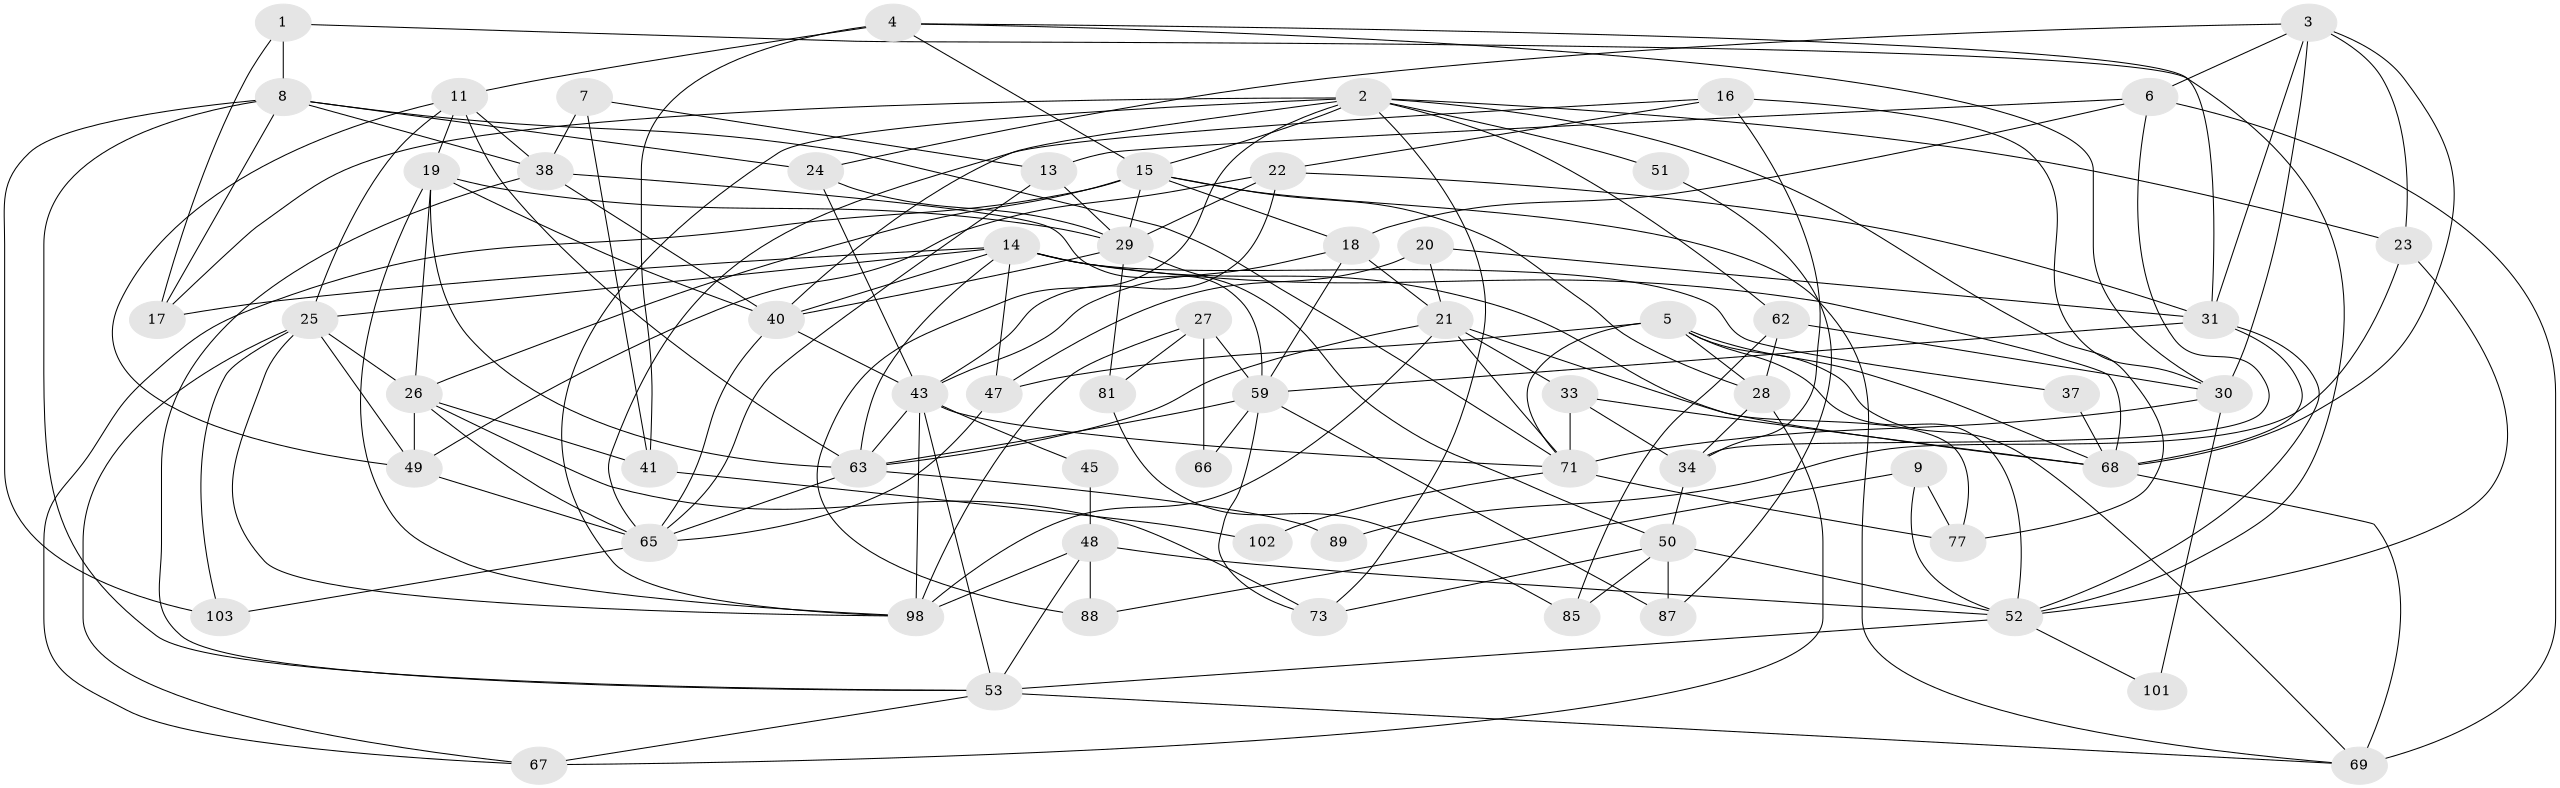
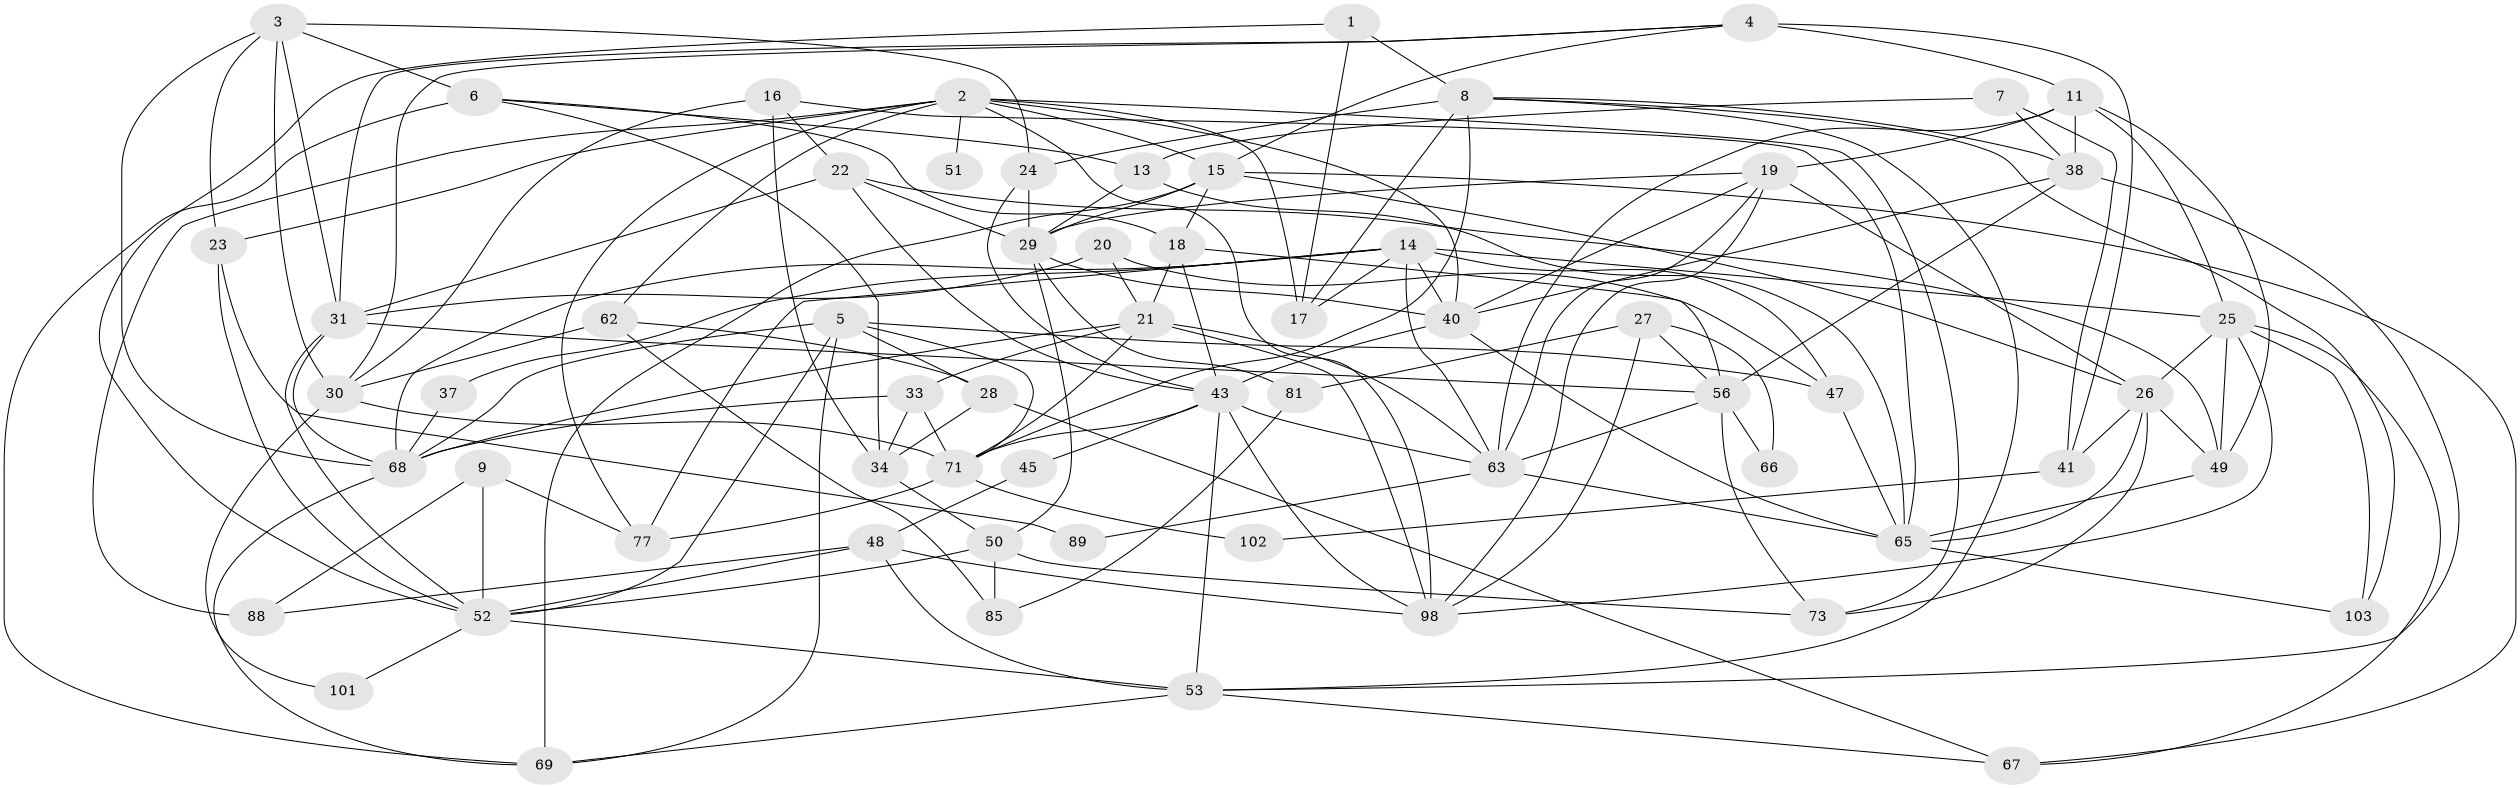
edge "15" -- "28": removed
node "59": label "59" -> "56"
node "87": removed
